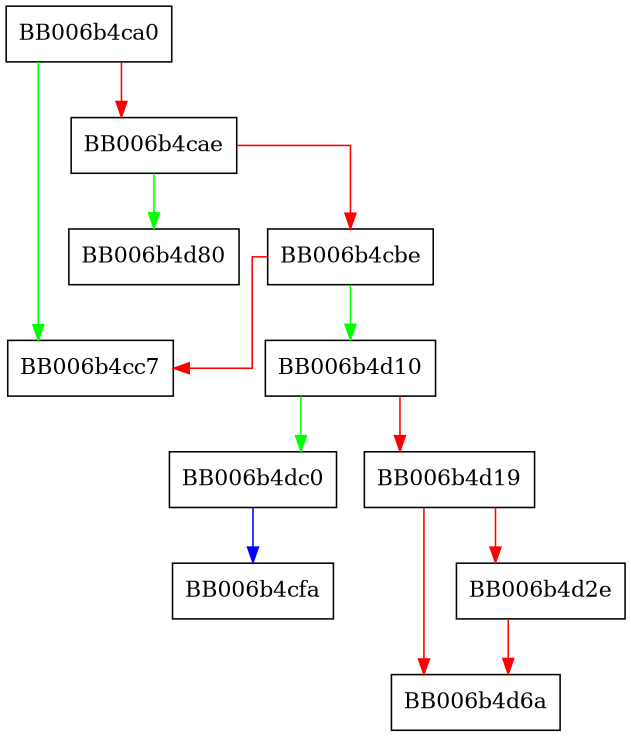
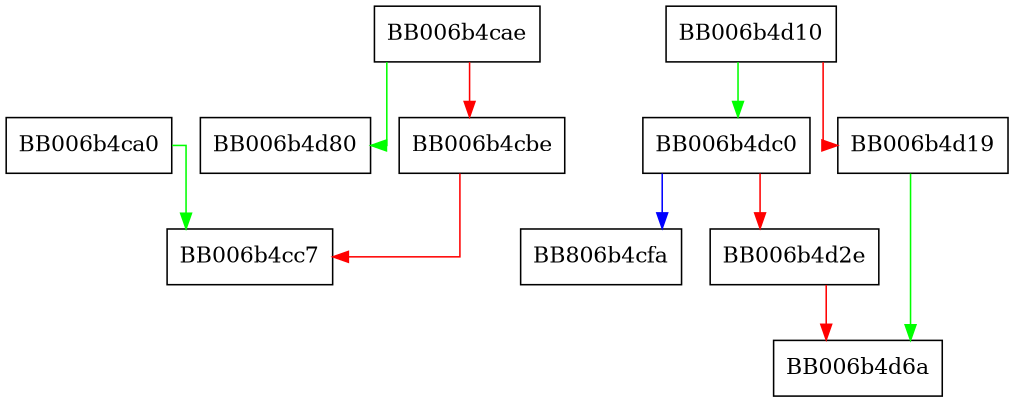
edge "BB006b4ca0" -> "BB006b4cae": removed
edge "BB006b4cbe" -> "BB006b4d10": removed
edge "BB006b4d19" -> "BB006b4d2e": now "BB006b4dc0" -> "BB006b4d2e"
edge "BB006b4d19" -> "BB006b4d6a": color red -> green
node "BB006b4cfa": label "BB006b4cfa" -> "BB806b4cfa"
